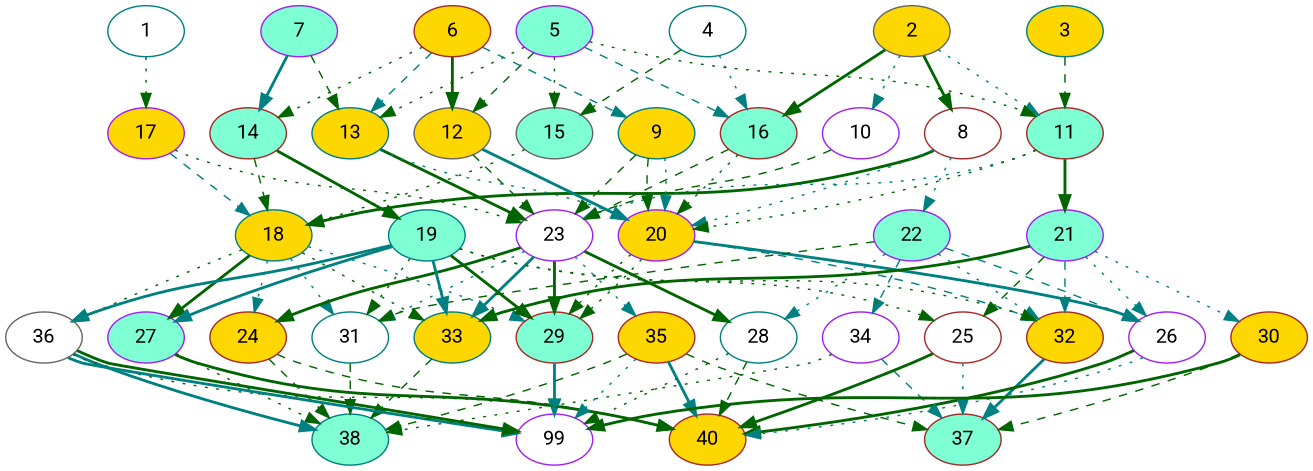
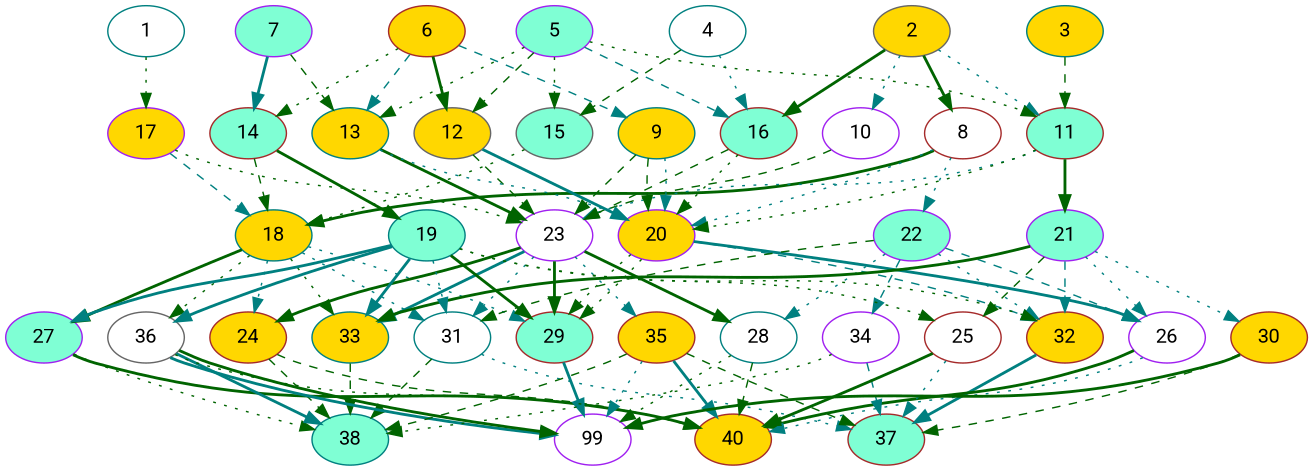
edge "19" -> "31": color darkgreen -> teal
edge "31" -> "37": added
